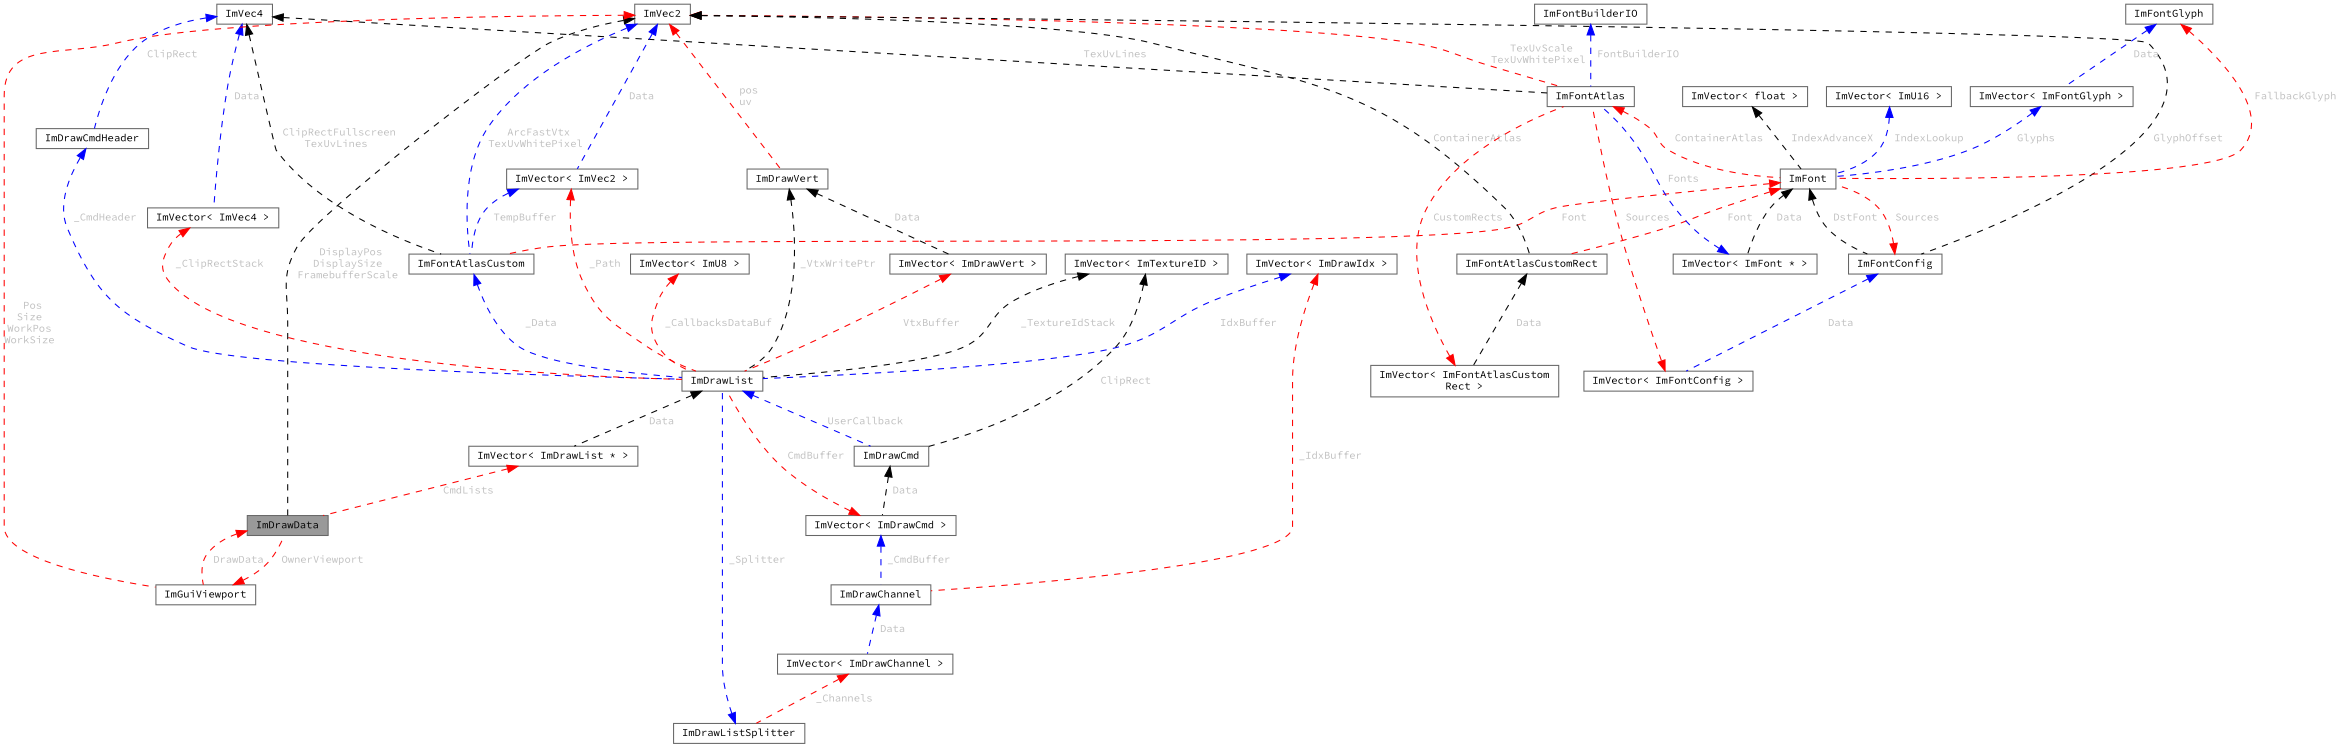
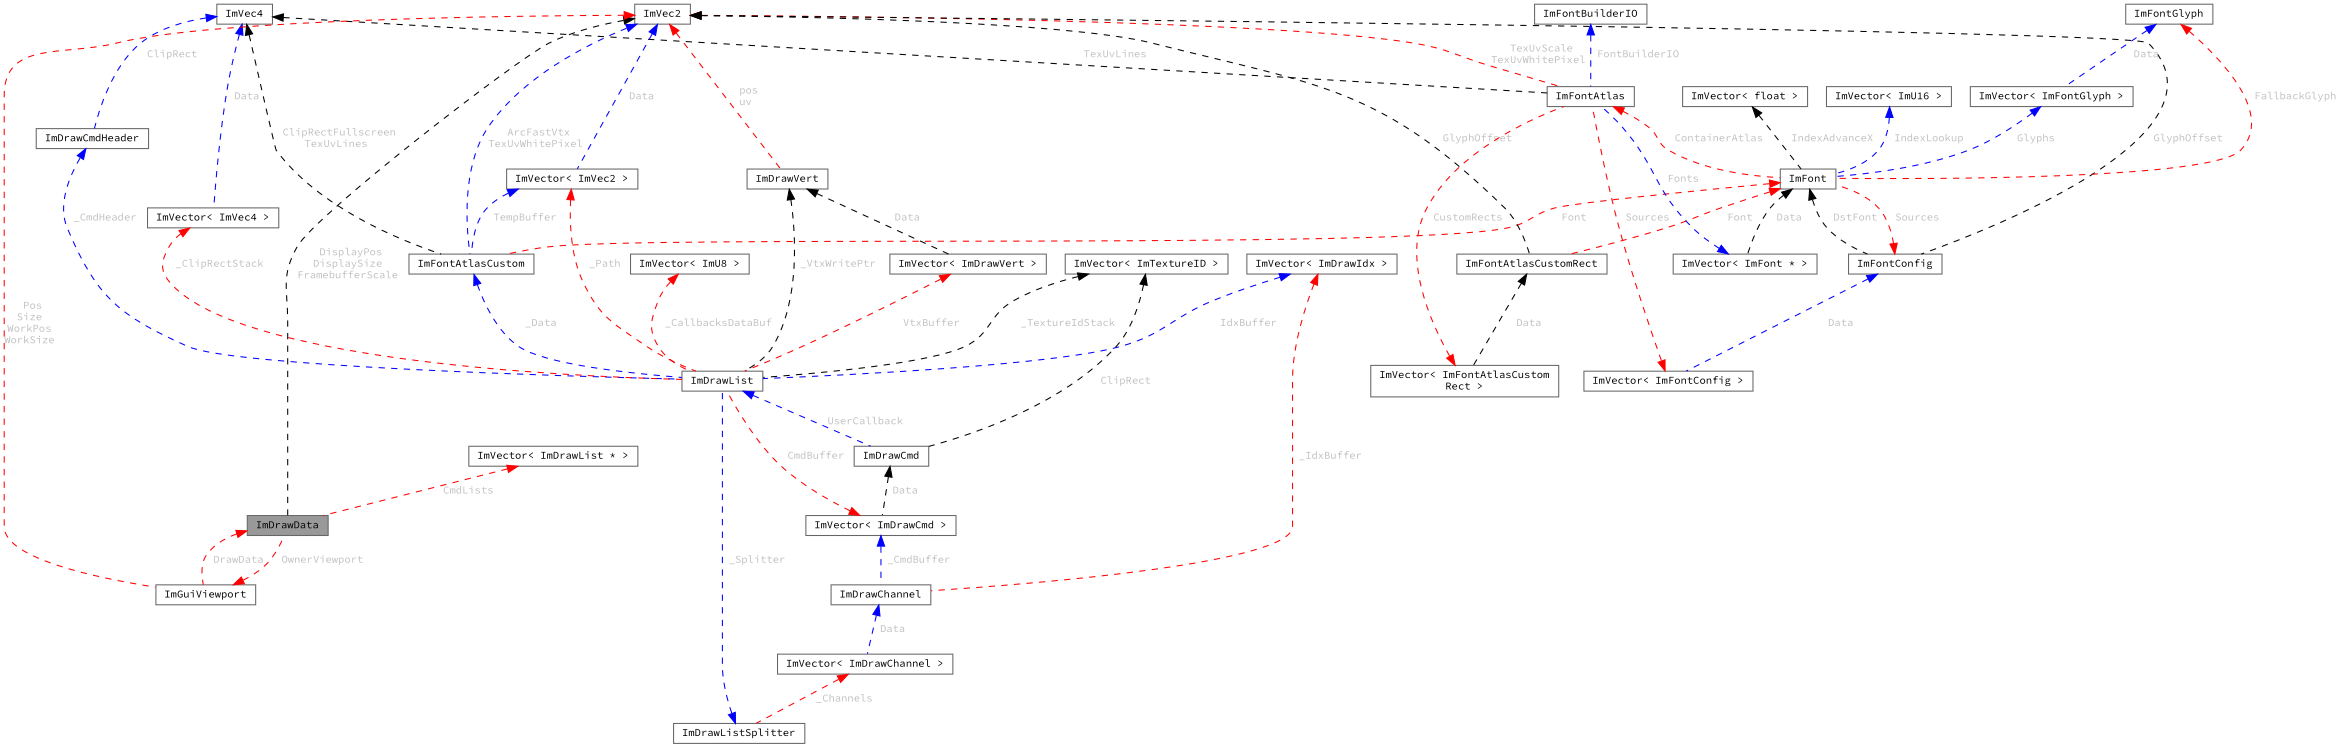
edge "ImFontAtlasCustomRect" -> "ImVec2": label " ContainerAtlas" -> " GlyphOffset"
edge "ImVector< ImDrawList * >" -> "ImDrawList": removed, label "Data"
